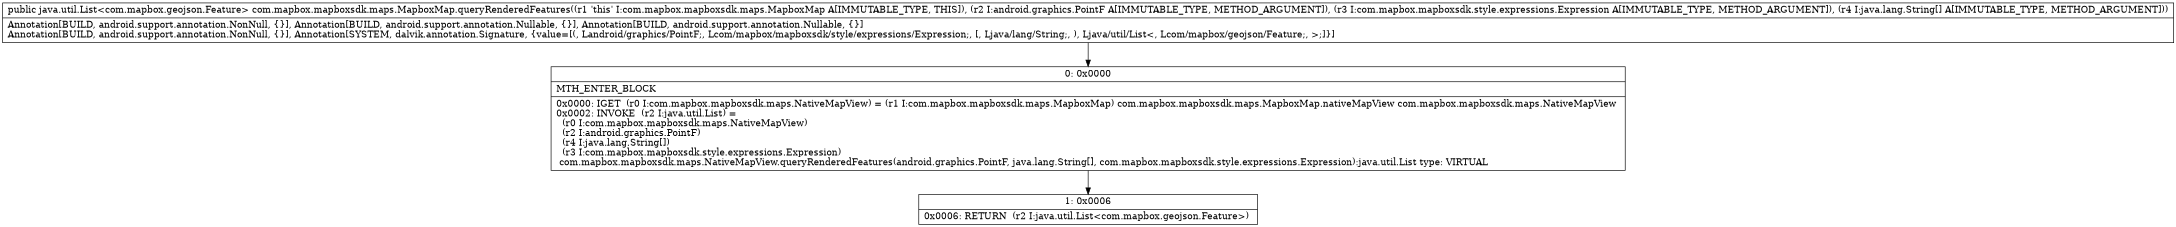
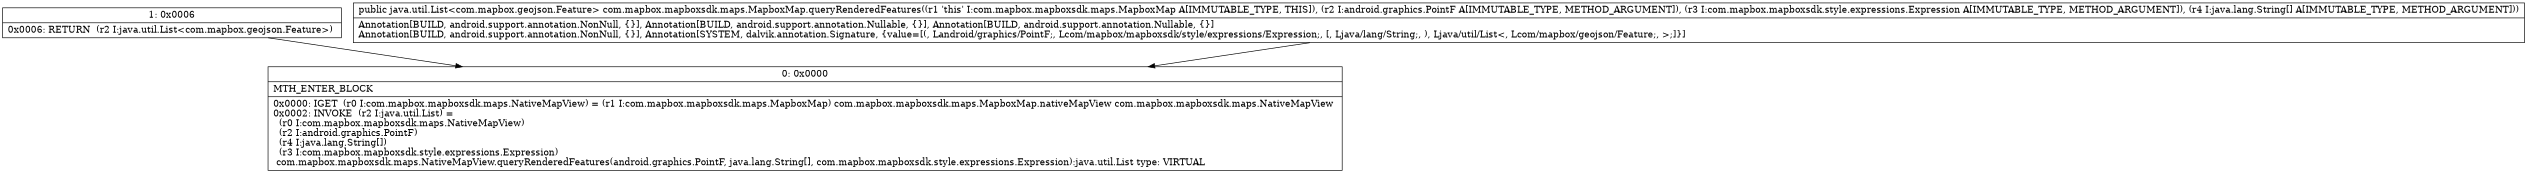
edge "0: 0x0000" -> "1: 0x0006": reversed
